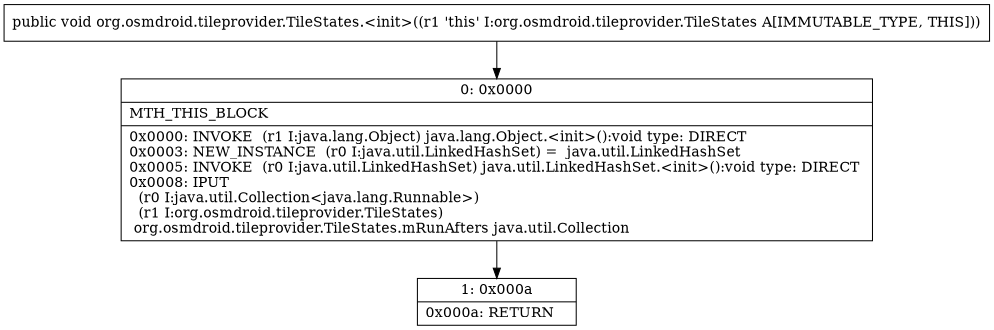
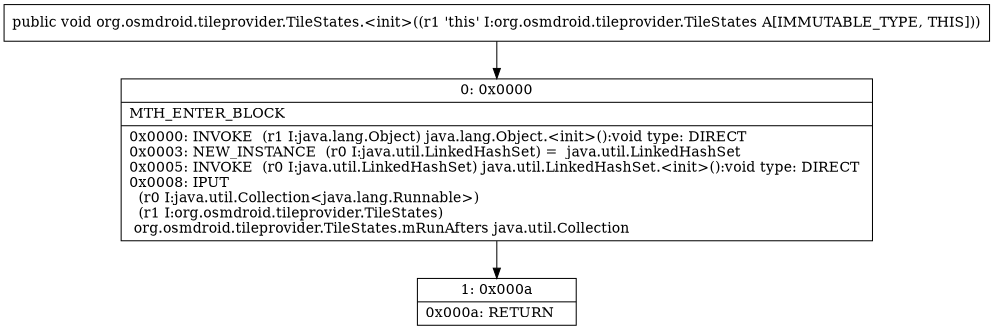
node "0: 0x0000": text "MTH_THIS_BLOCK" -> "MTH_ENTER_BLOCK"
